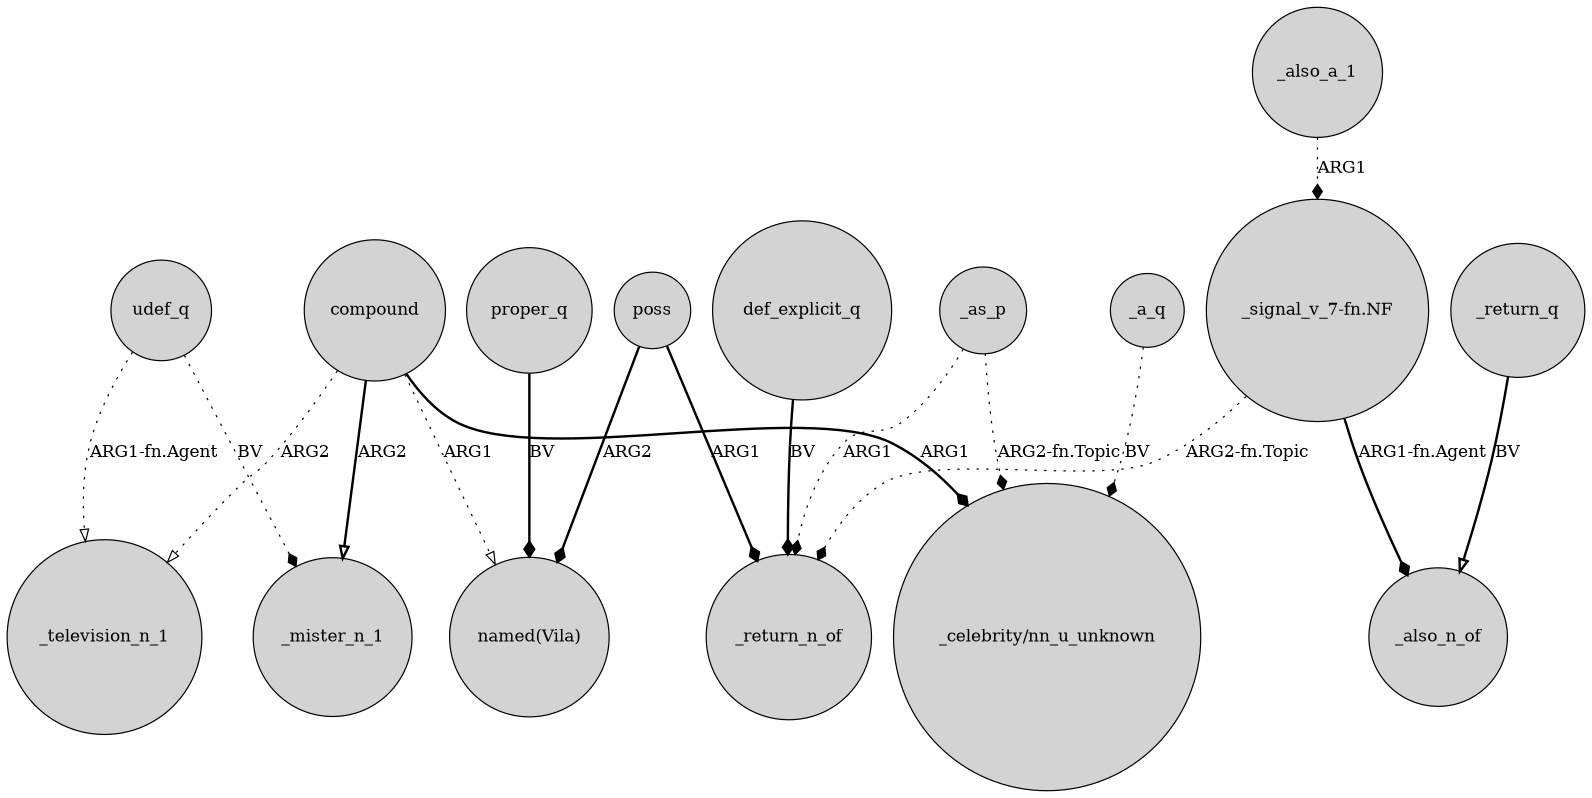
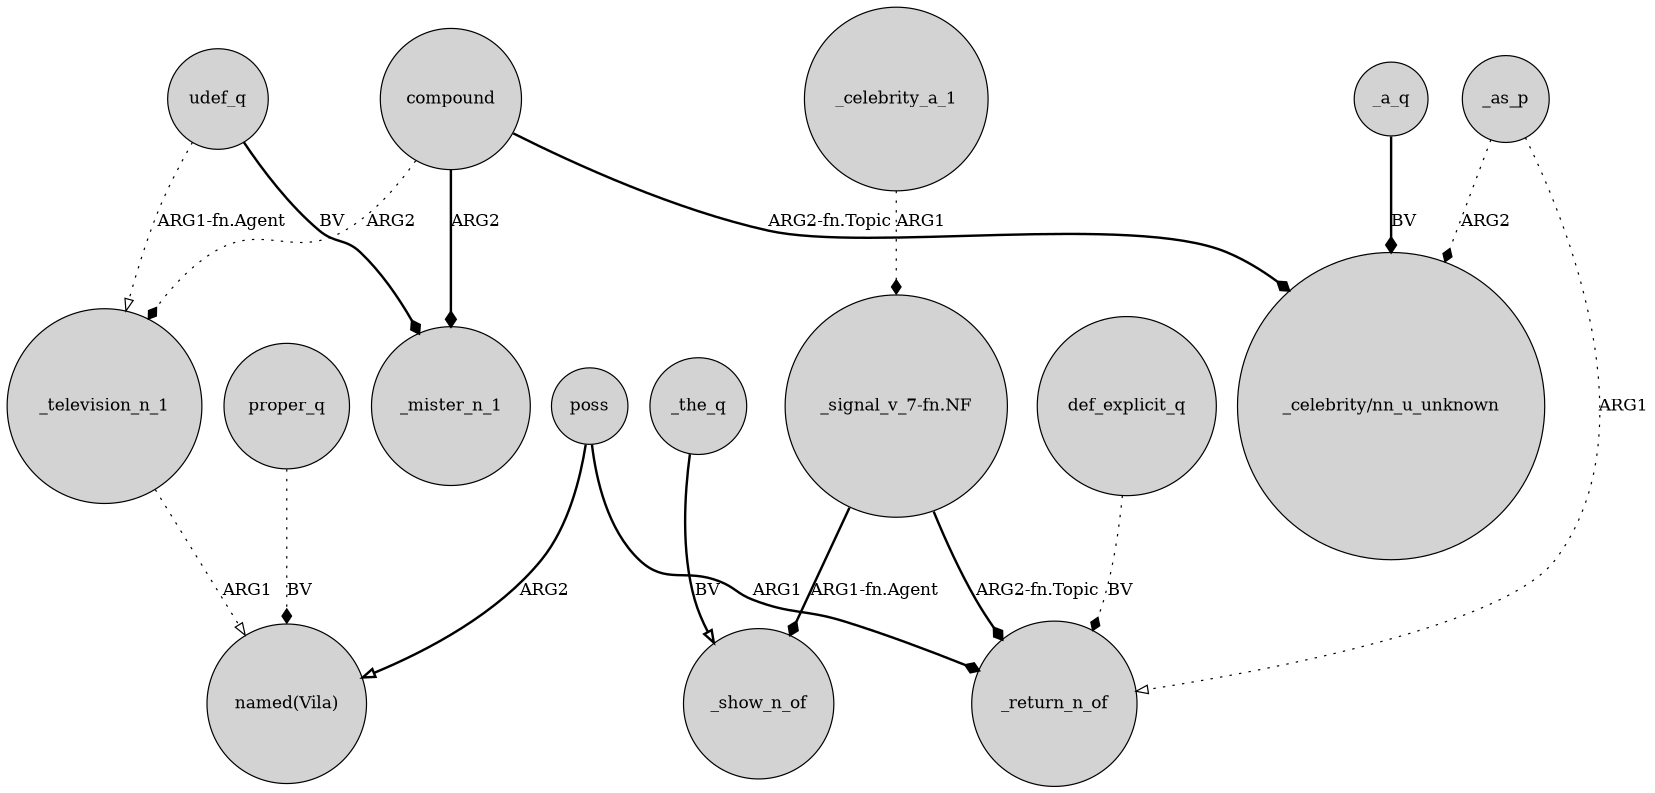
node "_also_a_1": label "_also_a_1" -> "_celebrity_a_1"
node "_return_q": label "_return_q" -> "_the_q"
edge "_a_q" -> "_celebrity/nn_u_unknown": style dotted -> bold
edge "_as_p" -> "_return_n_of": arrowhead diamond -> onormal
edge "poss" -> "named(Vila)": arrowhead diamond -> onormal
edge "compound" -> "_celebrity/nn_u_unknown": label "ARG1" -> "ARG2-fn.Topic"
edge "_as_p" -> "_celebrity/nn_u_unknown": label "ARG2-fn.Topic" -> "ARG2"
edge "udef_q" -> "_mister_n_1": style dotted -> bold
edge "proper_q" -> "named(Vila)": style bold -> dotted
edge "compound" -> "_mister_n_1": arrowhead onormal -> diamond
edge "compound" -> "named(Vila)": now "_television_n_1" -> "named(Vila)"
edge "compound" -> "_television_n_1": arrowhead onormal -> diamond
edge "def_explicit_q" -> "_return_n_of": style bold -> dotted
edge "_signal_v_7-fn.NF" -> "_return_n_of": style dotted -> bold
node "_also_n_of": label "_also_n_of" -> "_show_n_of"
